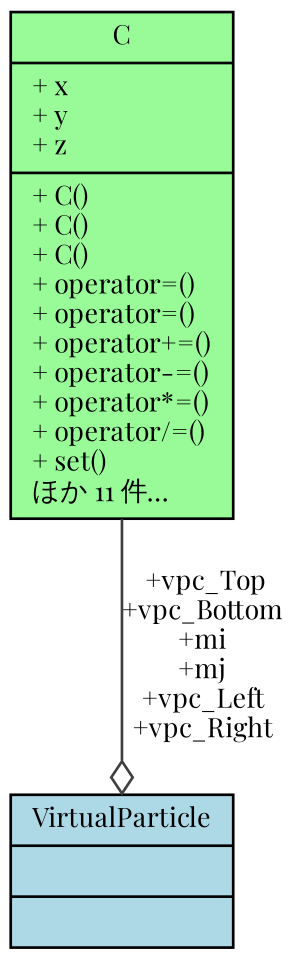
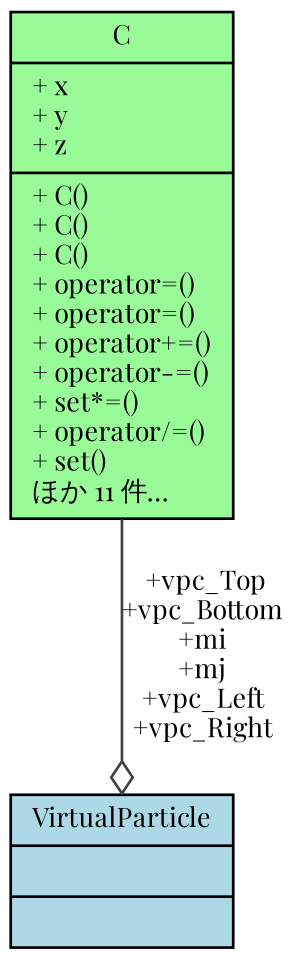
node "C": text "+ operator*=()" -> "+ set*=()"
